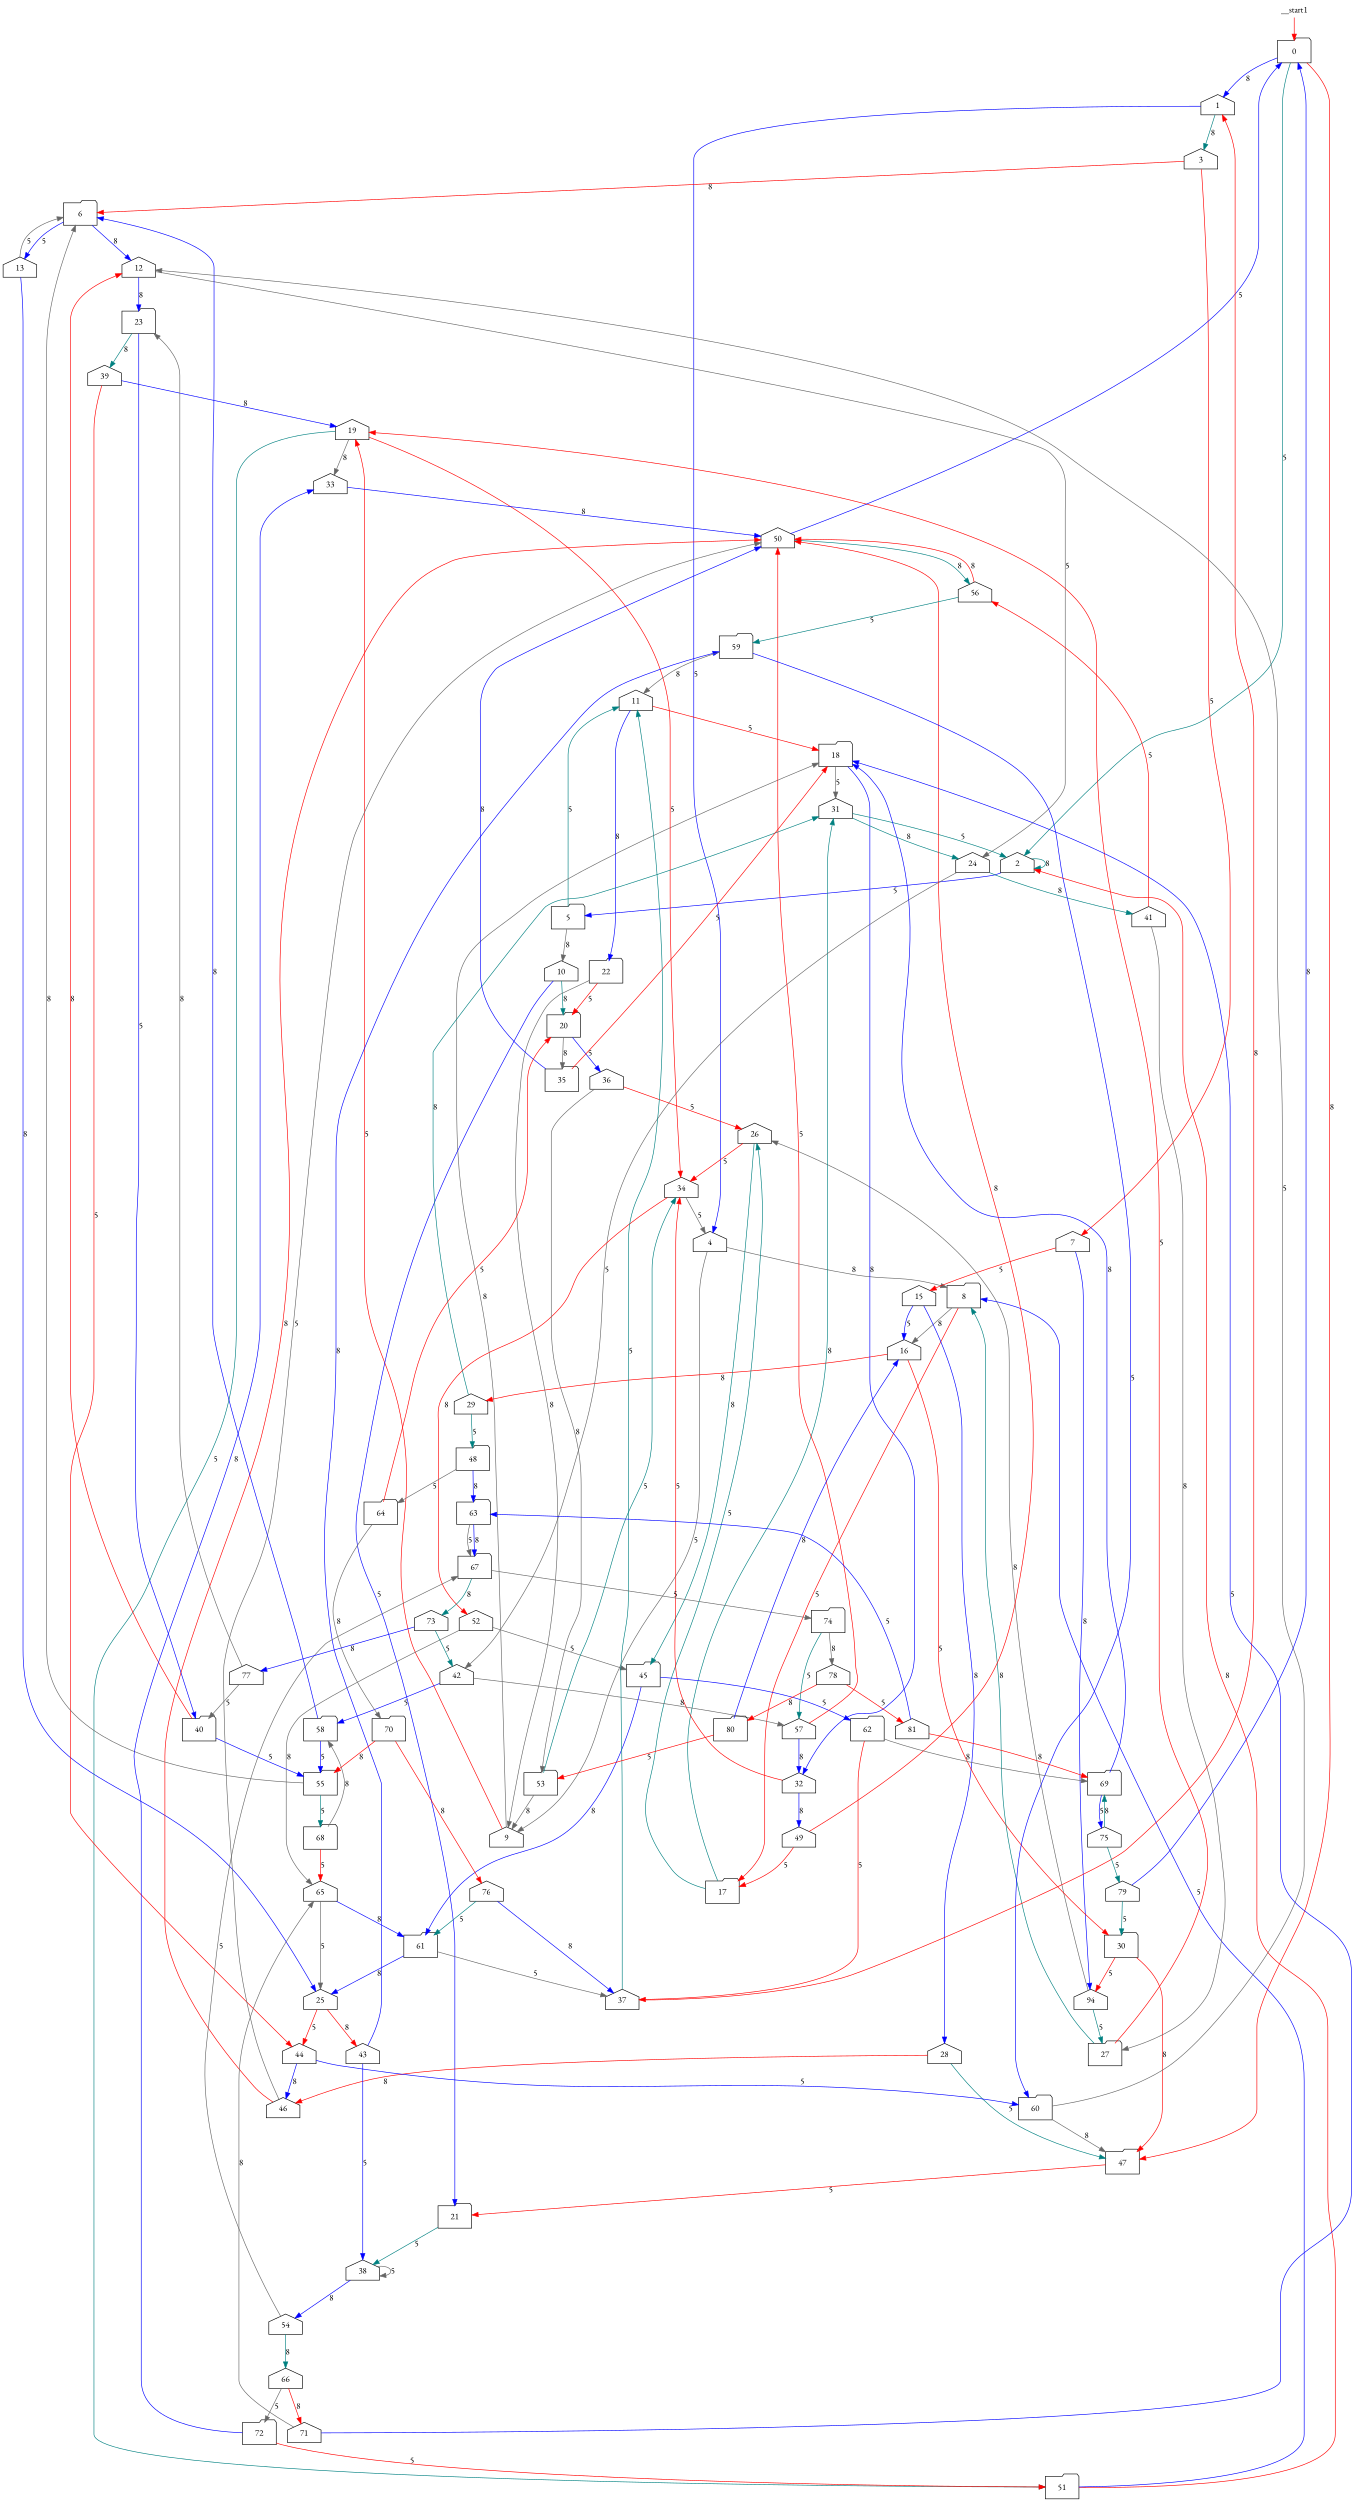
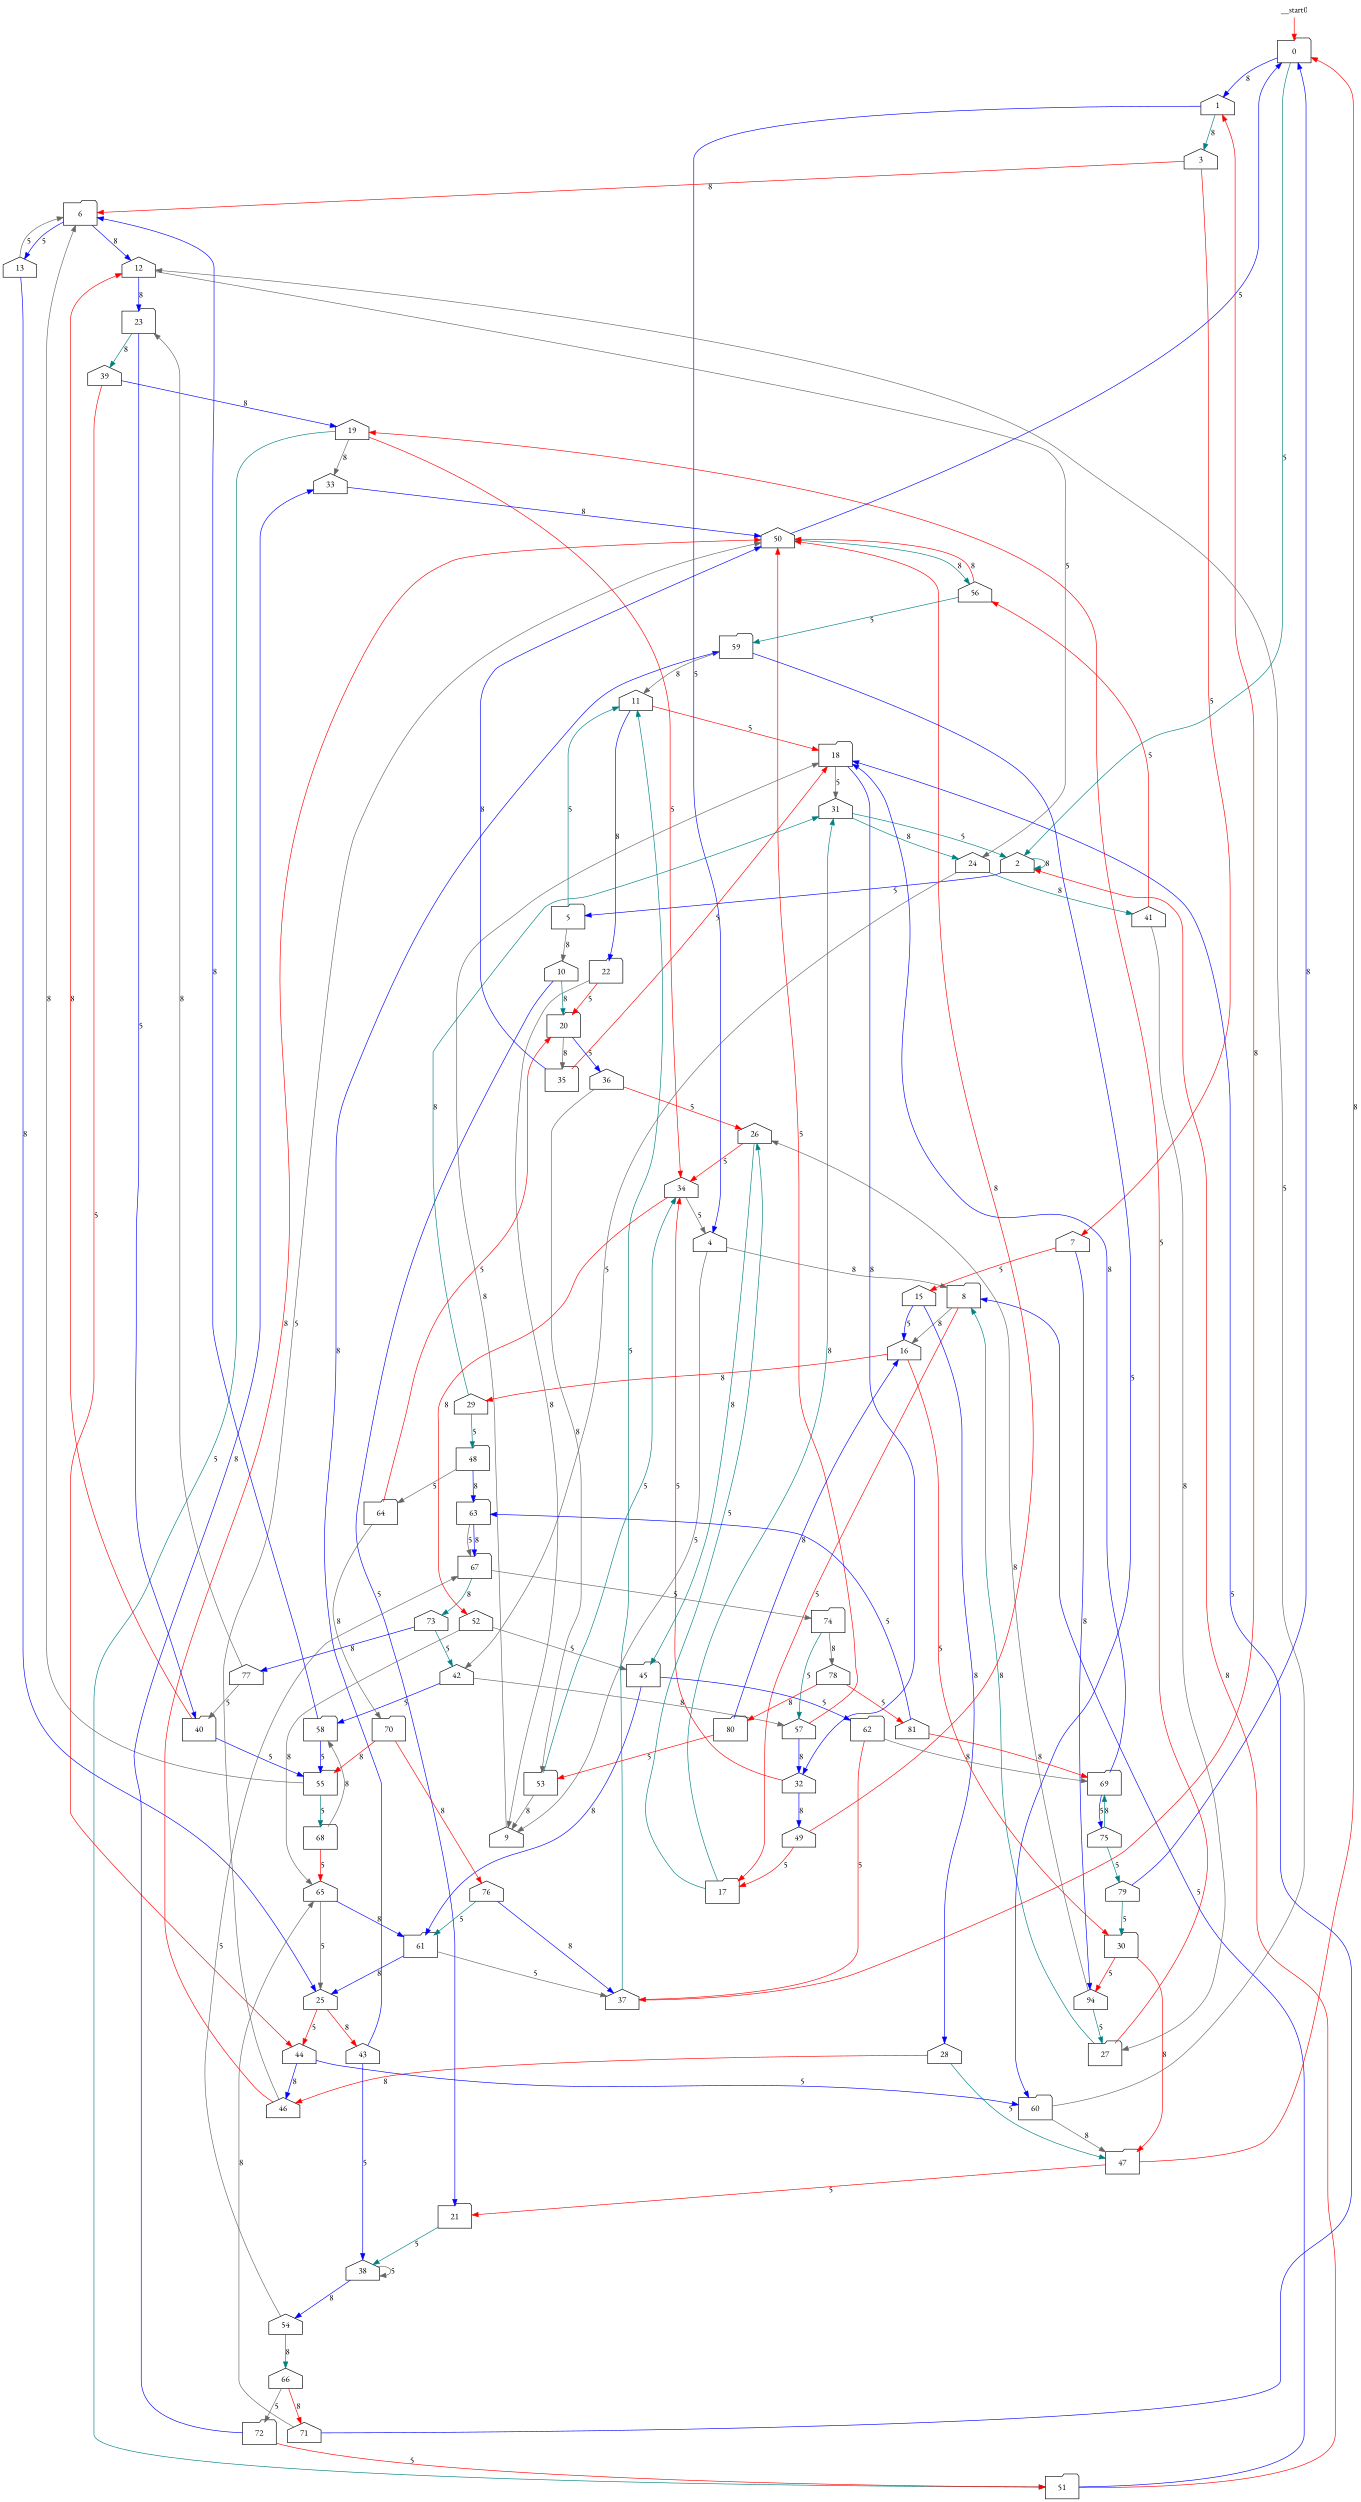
node "__start1": label "__start1" -> "__start0"
edge "9" -> "19": removed, label "5"
edge "0" -> "47": reversed
